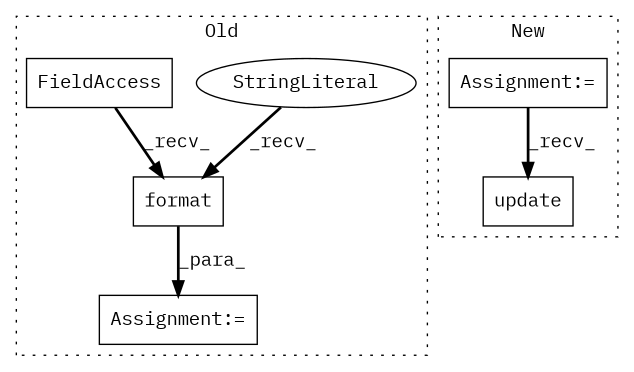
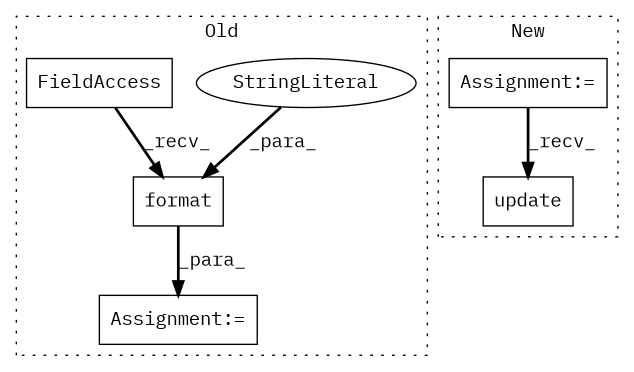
edge "StringLiteral" -> "format": label "_recv_" -> "_para_"
